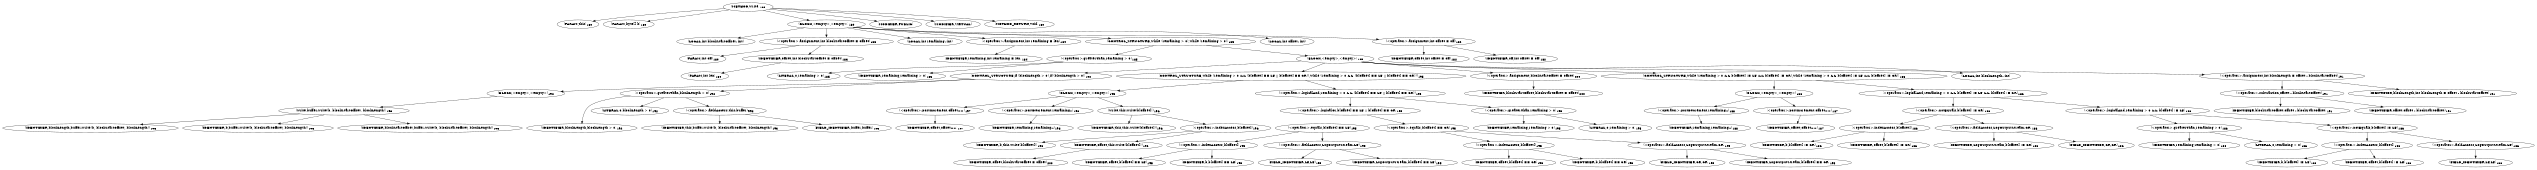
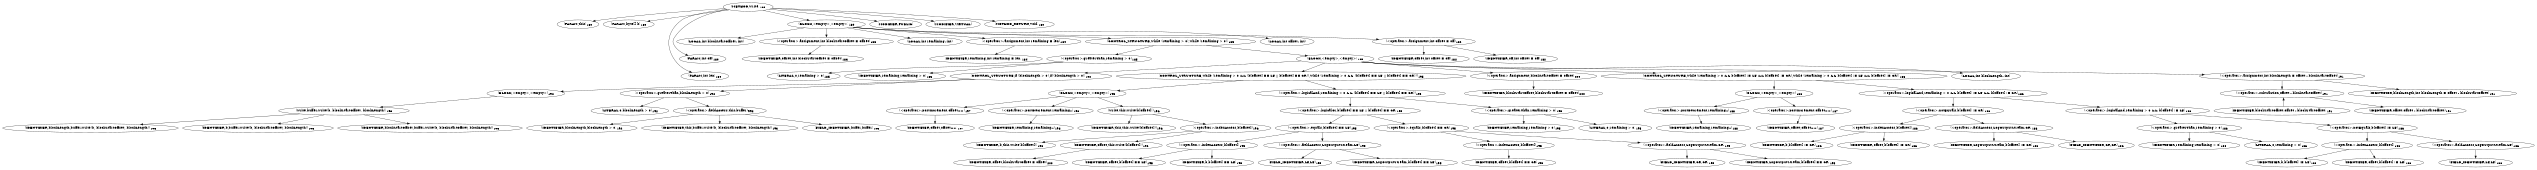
edge "(<operator>.assignment,int blockStartOffset = offset)" -> "(PARAM,int off)": now "(METHOD,write)" -> "(PARAM,int off)"
edge "(IDENTIFIER,offset,int blockStartOffset = offset)" -> "(PARAM,int len)": now "(METHOD,write)" -> "(PARAM,int len)"
edge "(<operator>.greaterThan,blockLength > 0)" -> "(IDENTIFIER,blockLength,blockLength > 0)": now "(<operator>.fieldAccess,this.buffer)" -> "(IDENTIFIER,blockLength,blockLength > 0)"
edge "(<operator>.subtraction,offset - blockStartOffset)" -> "(IDENTIFIER,blockStartOffset,offset - blockStartOffset)": reversed
edge "(<operator>.logicalOr,b[offset] == LF || b[offset] == CR)" -> "(<operator>.equals,b[offset] == LF)": added
node "(IDENTIFIER,b,b[offset] == CR)": removed
